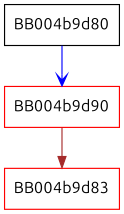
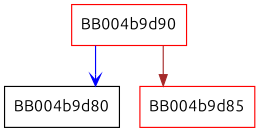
edge "BB004b9d80" -> "BB004b9d90": reversed
node "BB004b9d83": label "BB004b9d83" -> "BB004b9d85"
